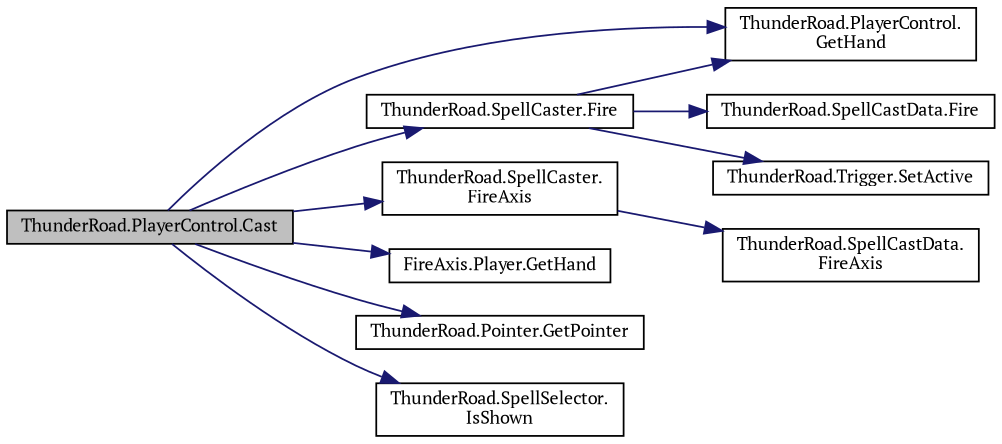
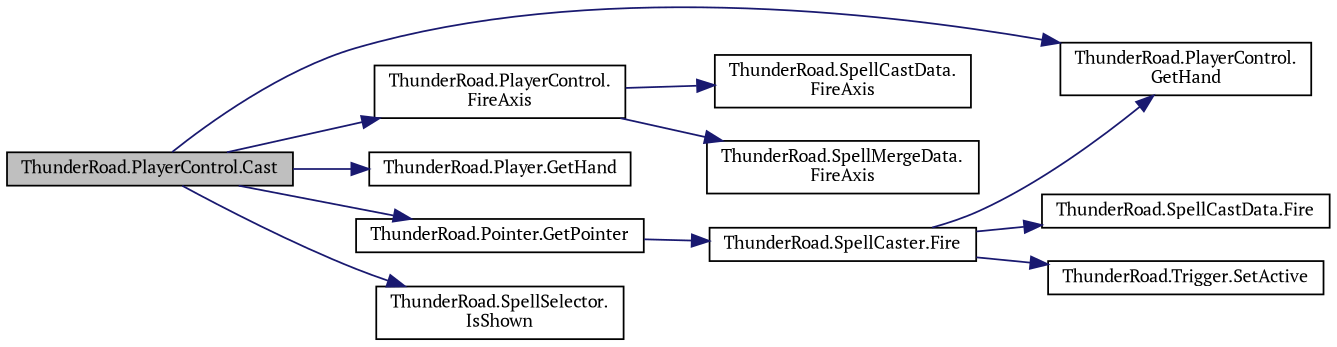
node "ThunderRoad.SpellMergeData. FireAxis": added
edge "ThunderRoad.PlayerControl.Cast" -> "ThunderRoad.SpellCaster.Fire": now "ThunderRoad.Pointer.GetPointer" -> "ThunderRoad.SpellCaster.Fire"
node "ThunderRoad.SpellCaster. FireAxis": label "ThunderRoad.SpellCaster. FireAxis" -> "ThunderRoad.PlayerControl. FireAxis"
node "FireAxis.Player.GetHand": label "FireAxis.Player.GetHand" -> "ThunderRoad.Player.GetHand"
